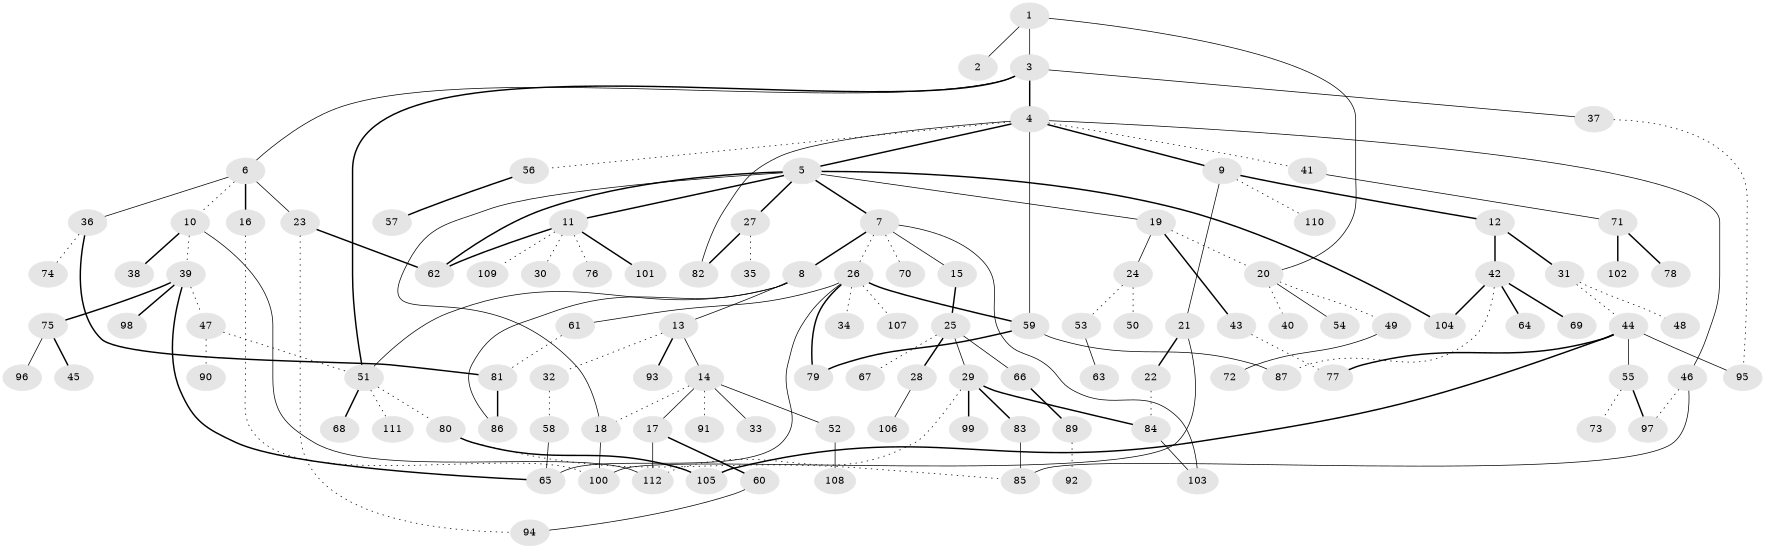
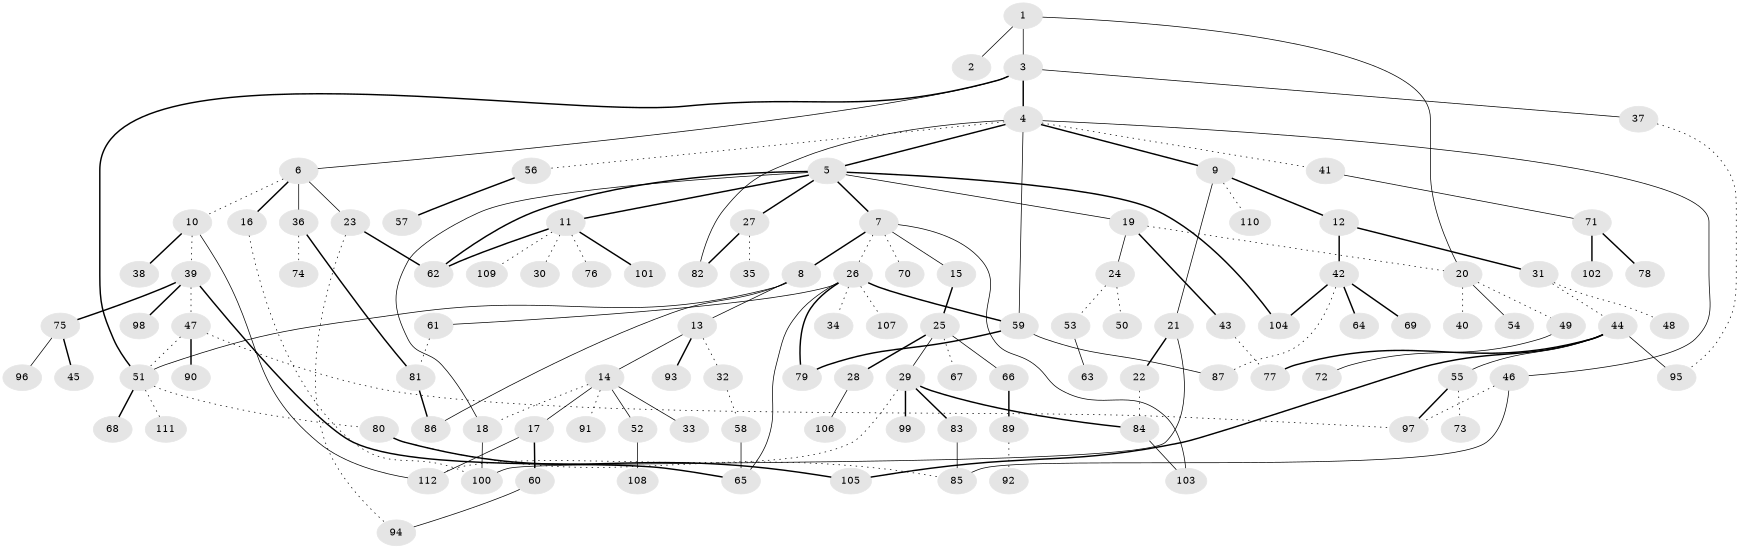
edge "47" -- "90": style dotted -> bold
edge "47" -- "97": added
